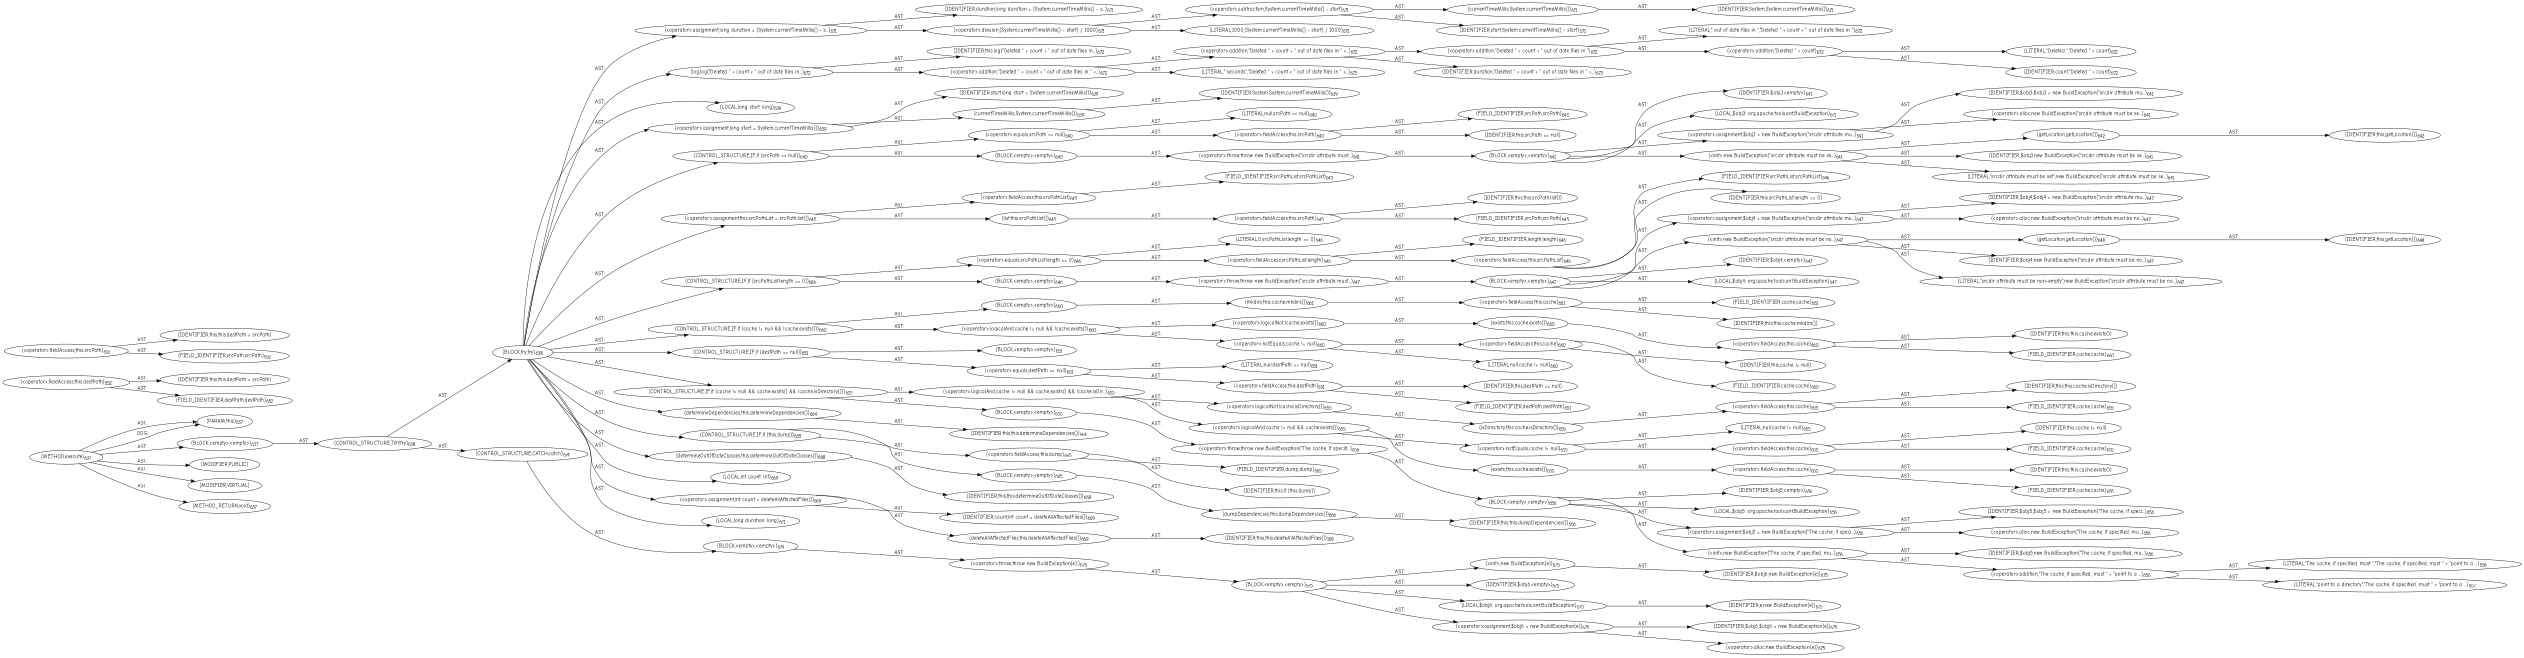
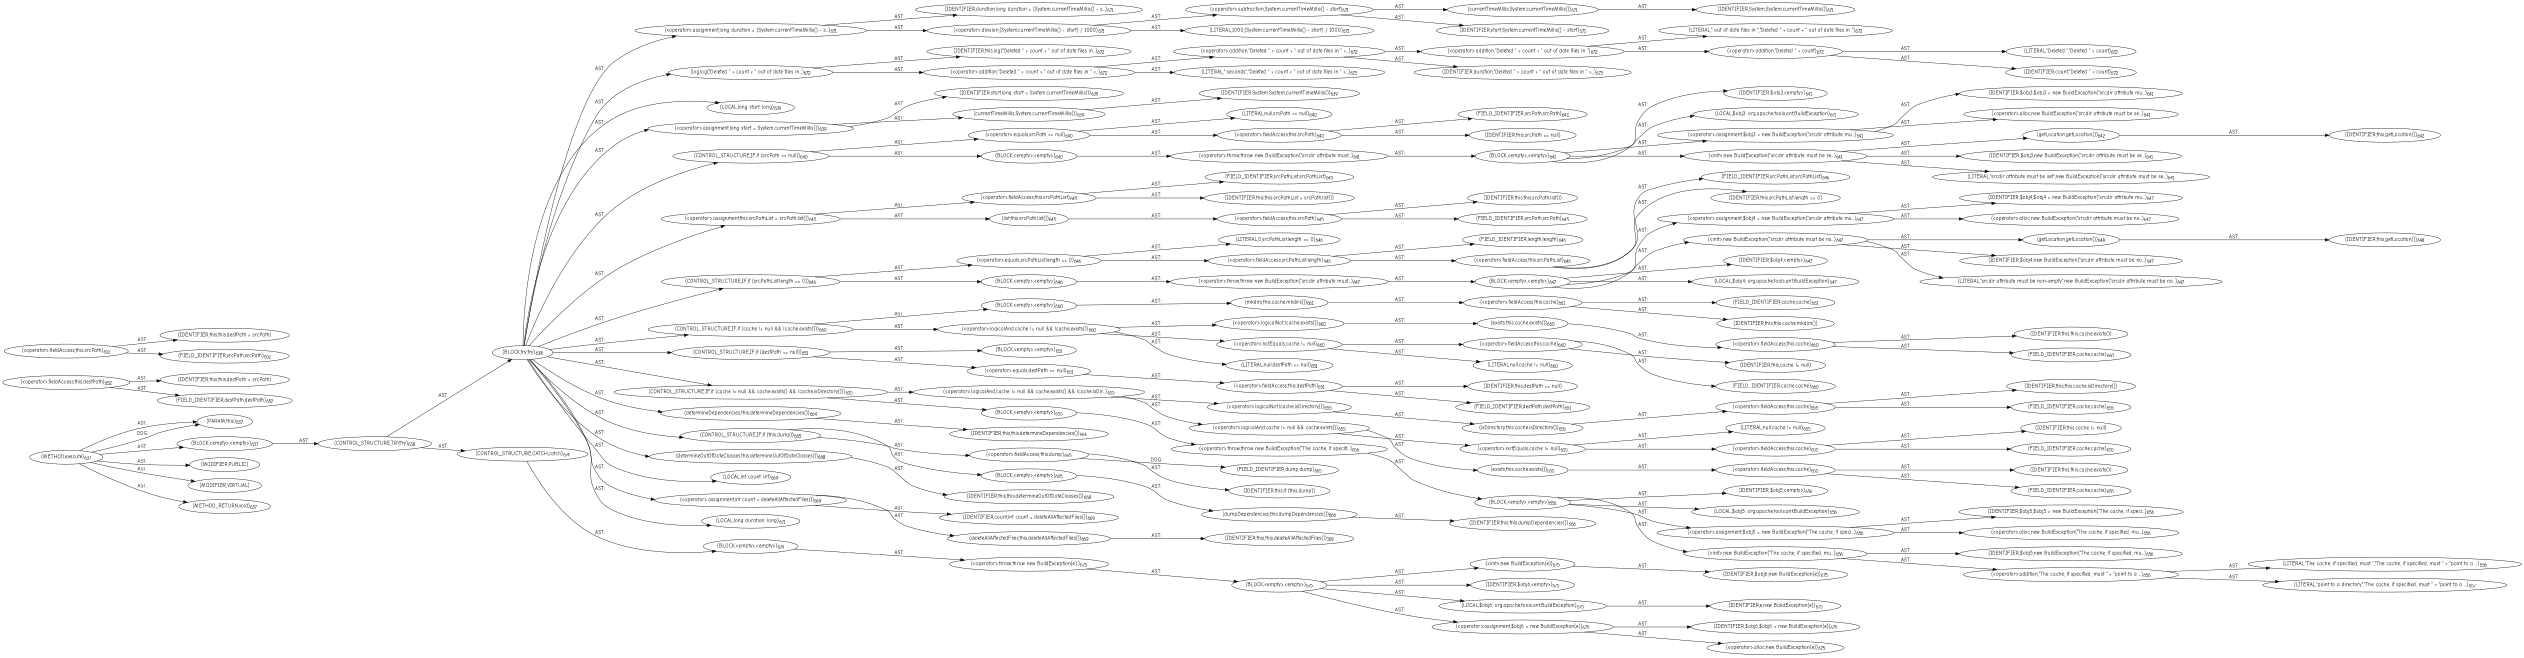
node "(IDENTIFIER,this,this.srcPathList = srcPath.list())": added
node "(CONTROL_STRUCTURE,IF,if (srcPathList.length == 0))": text "686" -> "646"
edge "(<operator>.equals,destPath == null)" -> "(LITERAL,null,destPath == null)": now "(<operator>.logicalAnd,cache != null && !cache.exists())" -> "(LITERAL,null,destPath == null)"
edge "(<operator>.fieldAccess,this.dump)" -> "(FIELD_IDENTIFIER,dump,dump)": label "AST: " -> "DDG: "
